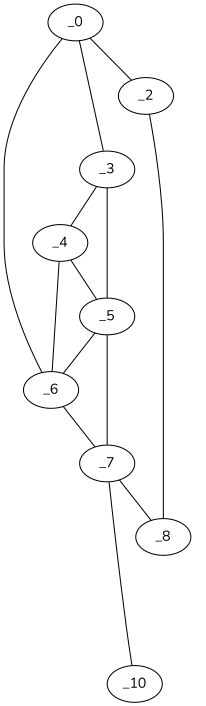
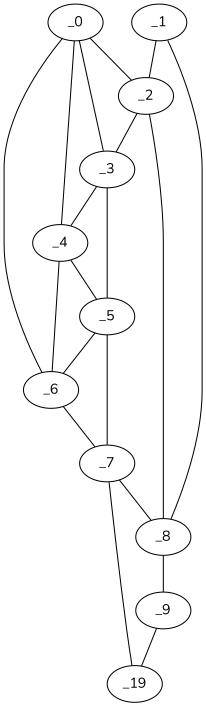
node "_1": added
edge "_0" -- "_4": added
edge "_2" -- "_3": added
node "_9": added
node "_10": label "_10" -> "_19"
